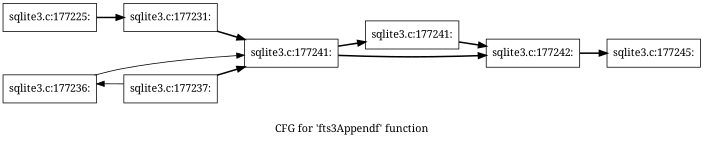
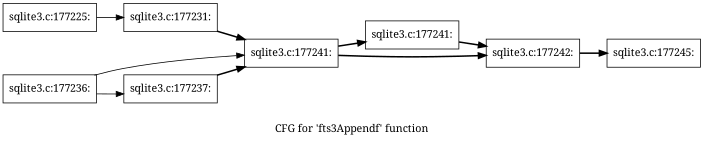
edge "sqlite3.c:177225:" -> "sqlite3.c:177231:": style bold -> solid
edge "sqlite3.c:177237:" -> "sqlite3.c:177236:": reversed
